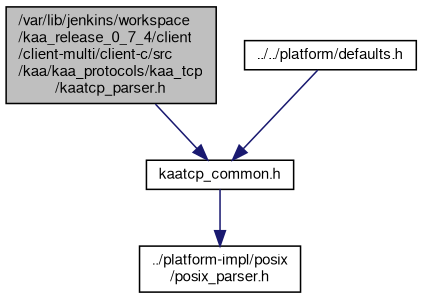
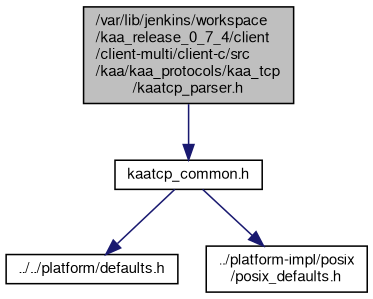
edge "../../platform/defaults.h" -> "kaatcp_common.h": reversed
node "../platform-impl/posix /posix_parser.h": label "../platform-impl/posix /posix_parser.h" -> "../platform-impl/posix /posix_defaults.h"
